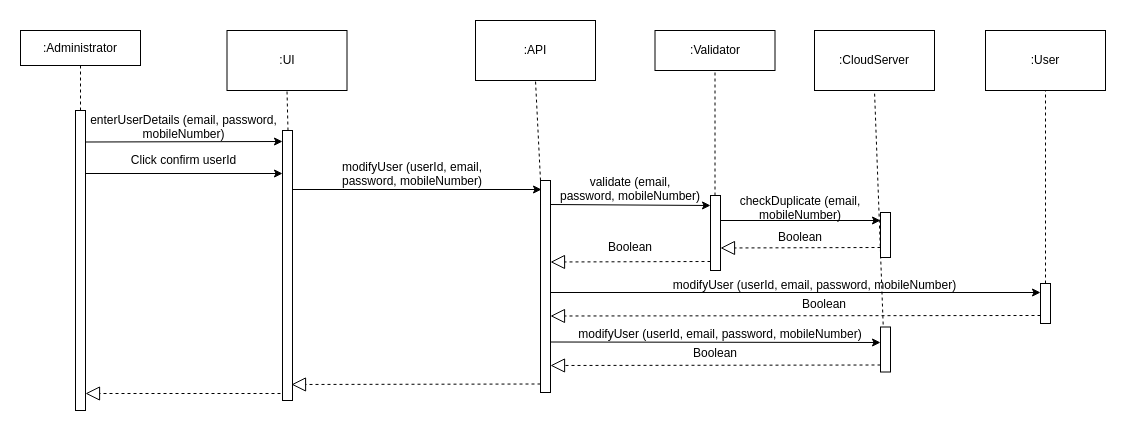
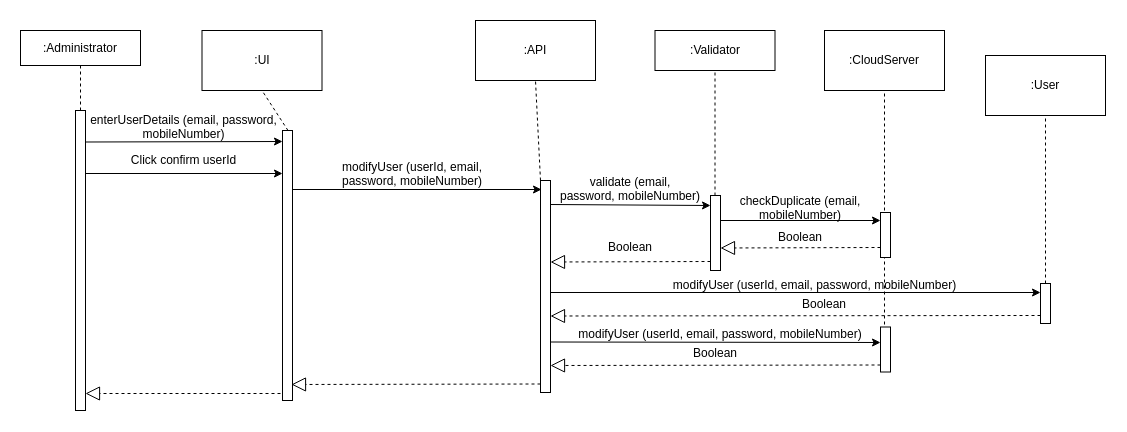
node ":UI": moved (287, 61) -> (262, 61)
node ":CloudServer": moved (875, 61) -> (885, 61)
node ":User": moved (1046, 61) -> (1046, 86)
